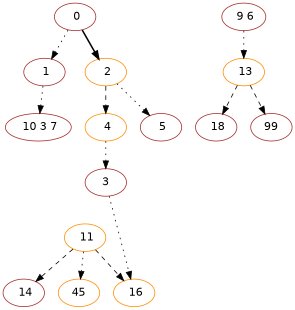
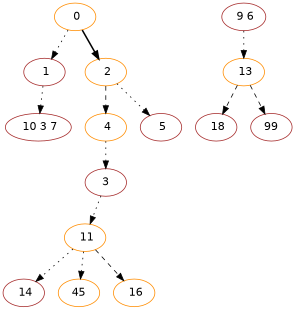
node "0": color brown -> darkorange
edge "3" -> "16": now "3" -> "11"
edge "11" -> "14": style dashed -> dotted
